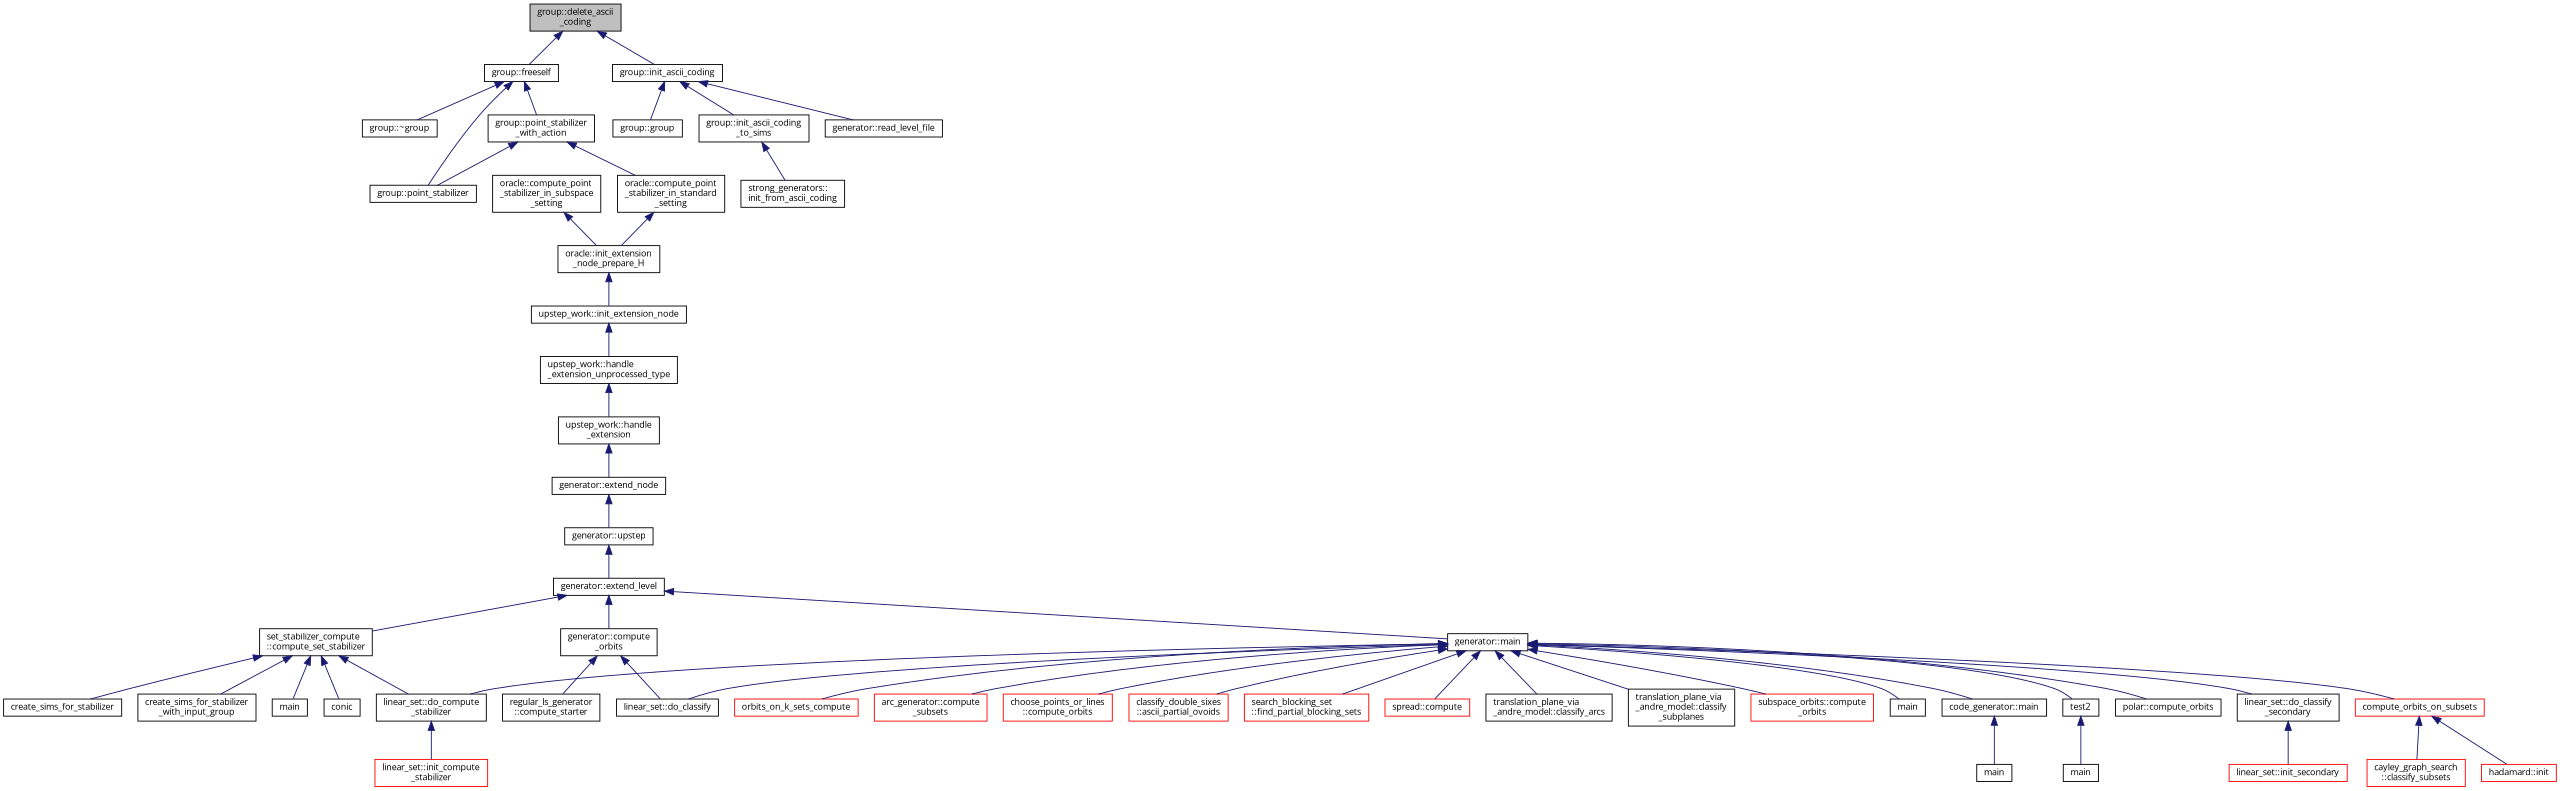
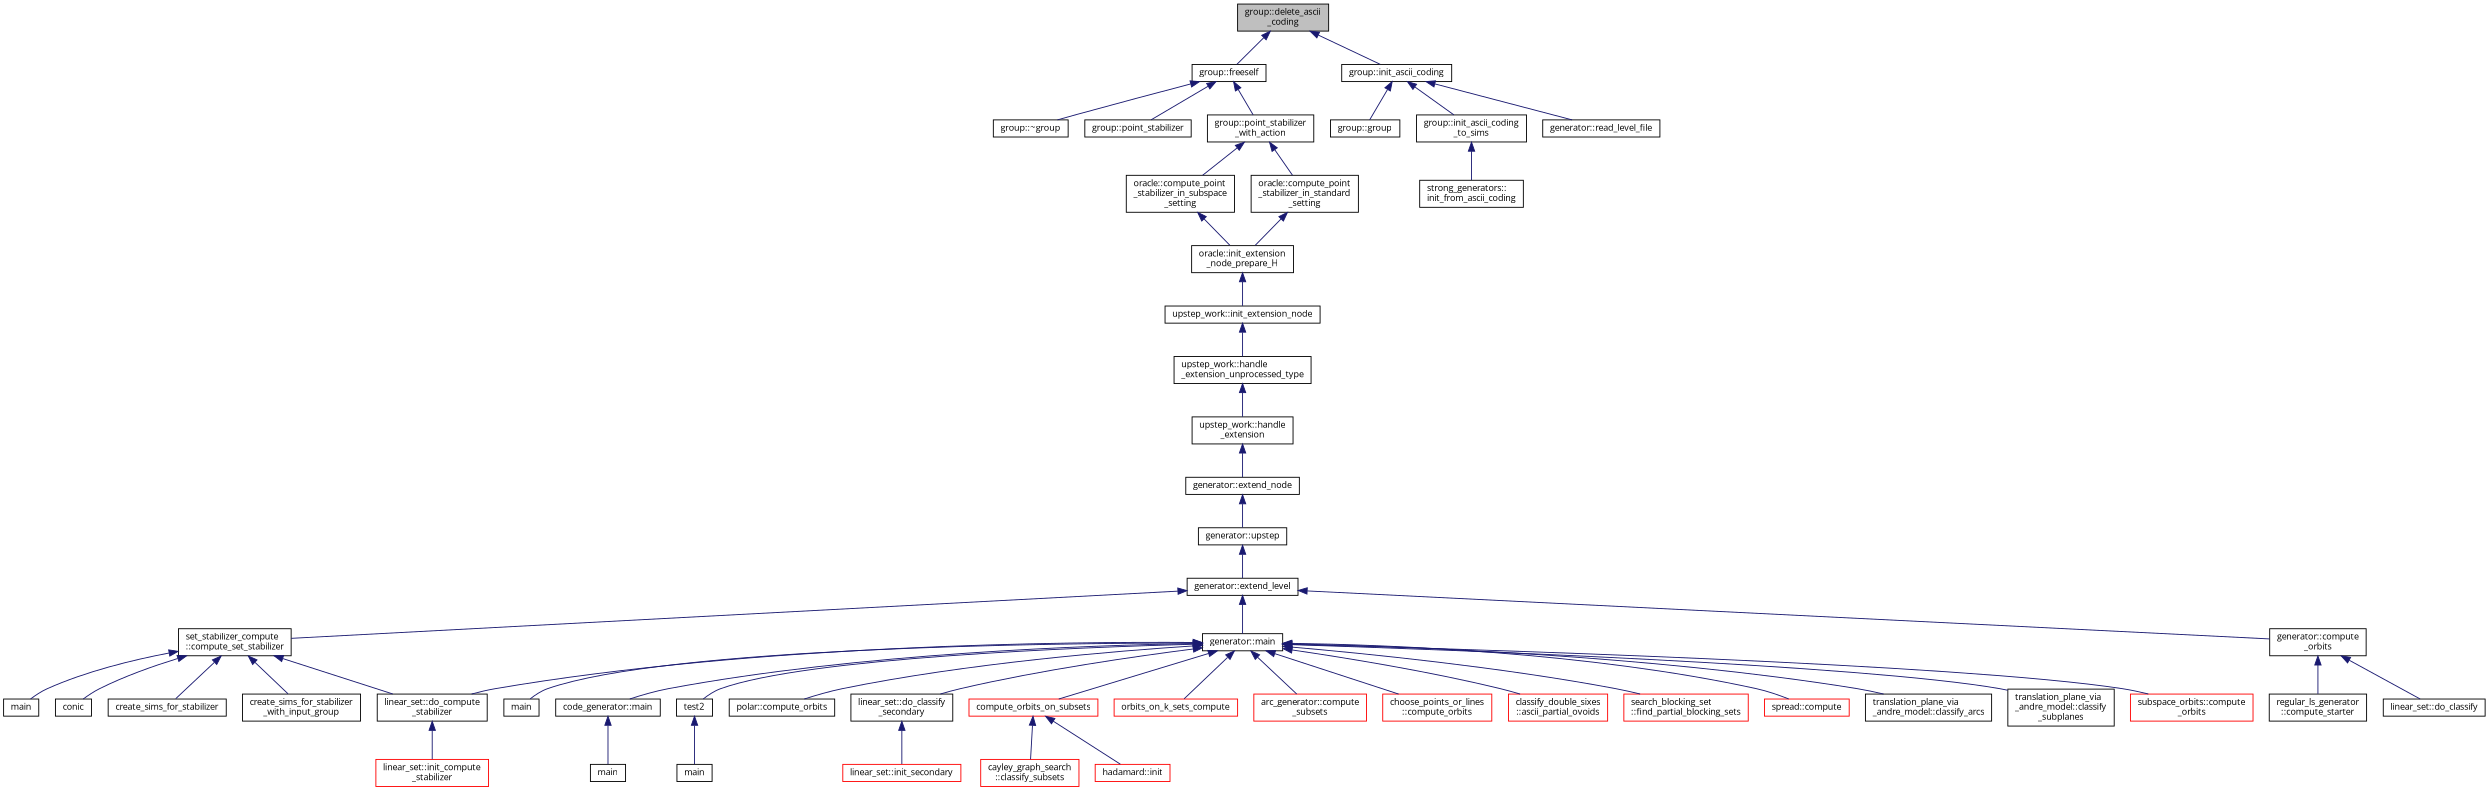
edge "group::point_stabilizer" -> "group::point_stabilizer _with_action": now "oracle::compute_point _stabilizer_in_subspace _setting" -> "group::point_stabilizer _with_action"
edge "linear_set::do_classify" -> "generator::main": removed
